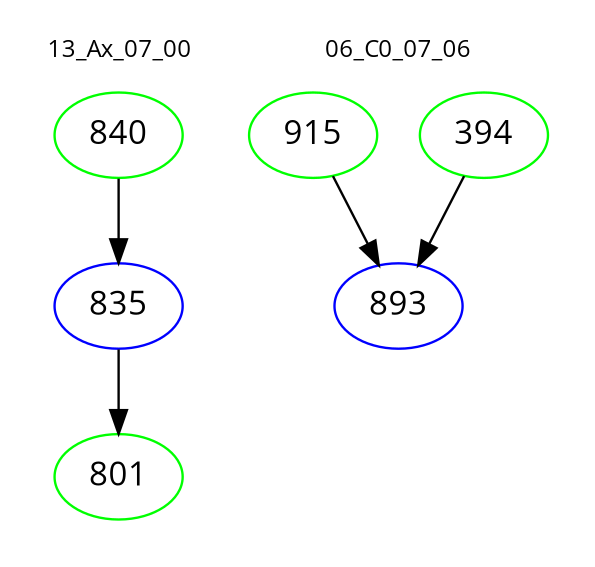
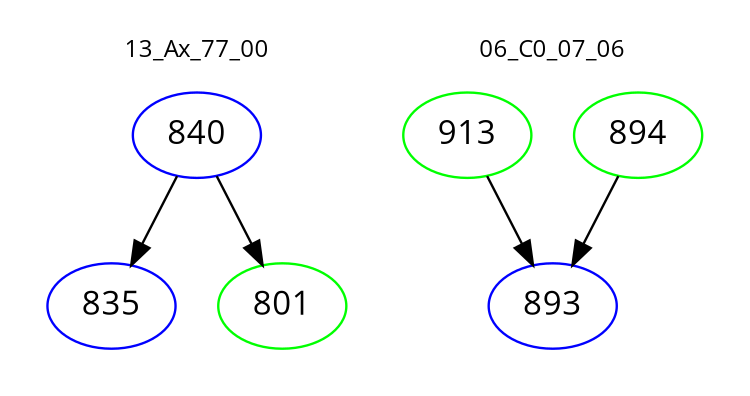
cluster "13_Ax_07_00": label "13_Ax_07_00" -> "13_Ax_77_00"
node "840": color green -> blue
node "915": label "915" -> "913"
node "394": label "394" -> "894"
edge "835" -> "801": now "840" -> "801"
